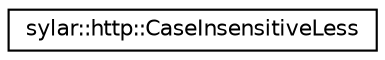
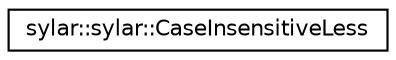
node "sylar::http::CaseInsensitiveLess": label "sylar::http::CaseInsensitiveLess" -> "sylar::sylar::CaseInsensitiveLess"
